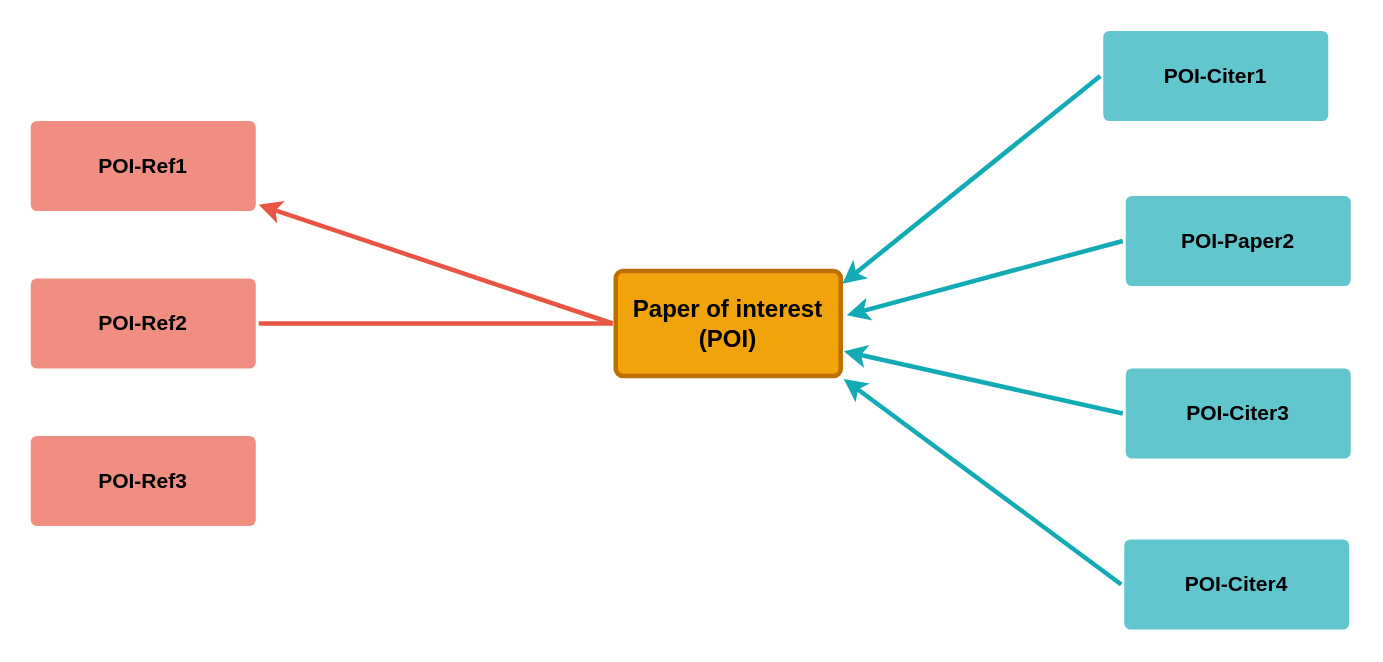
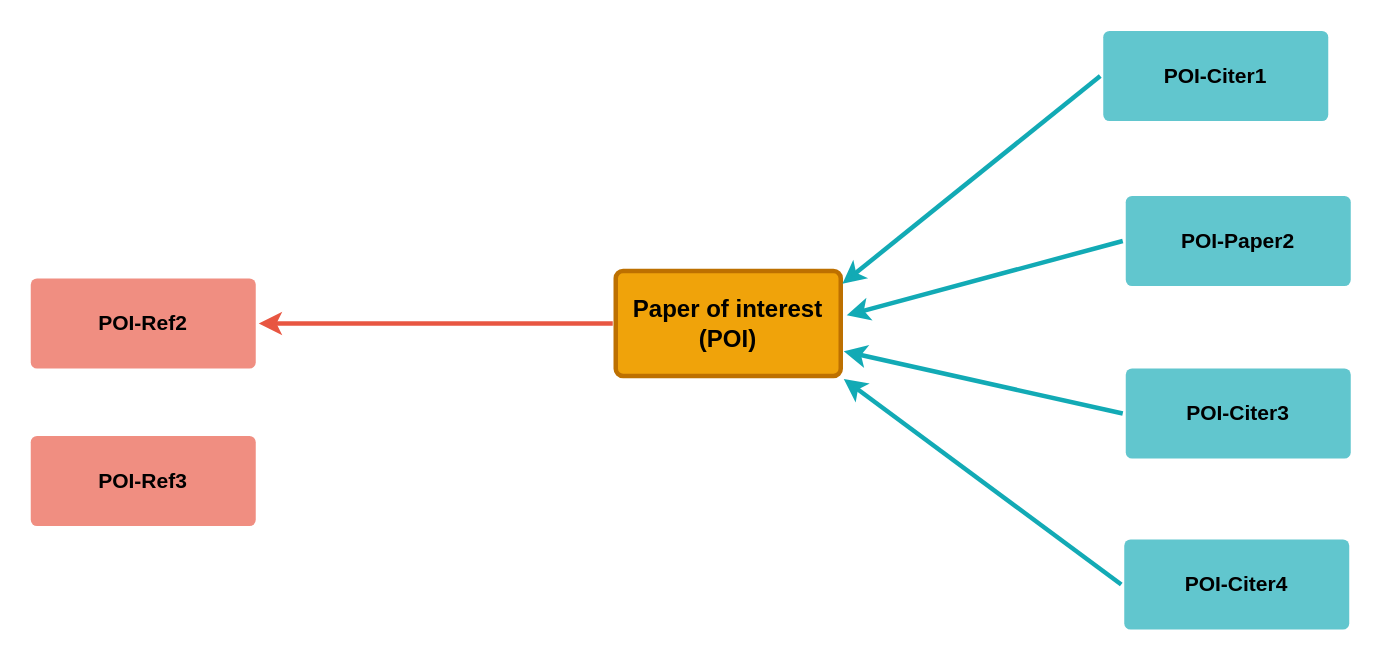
node "POI-Ref1": removed
edge "Paper of interest (POI)" -> "POI-Ref1": removed
edge "POI-Ref2" -- "Paper of interest (POI)": arrowhead none -> classic
